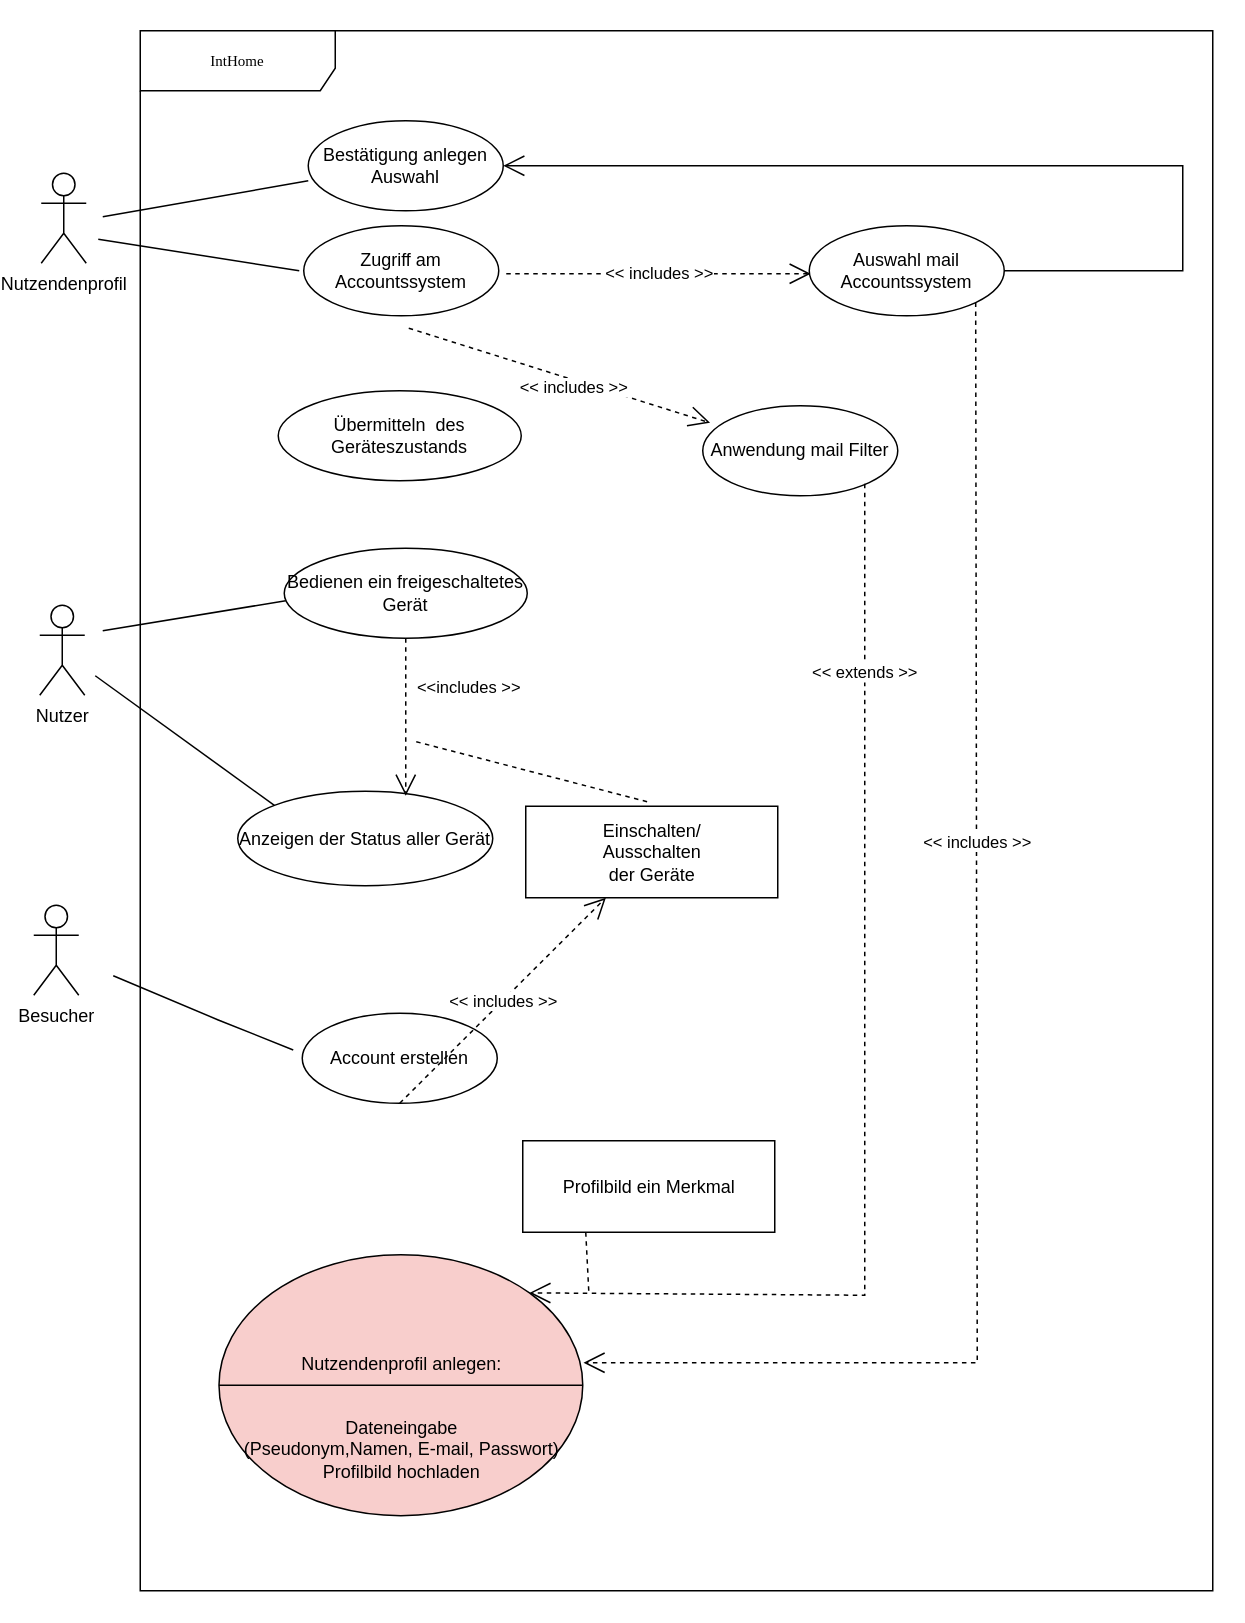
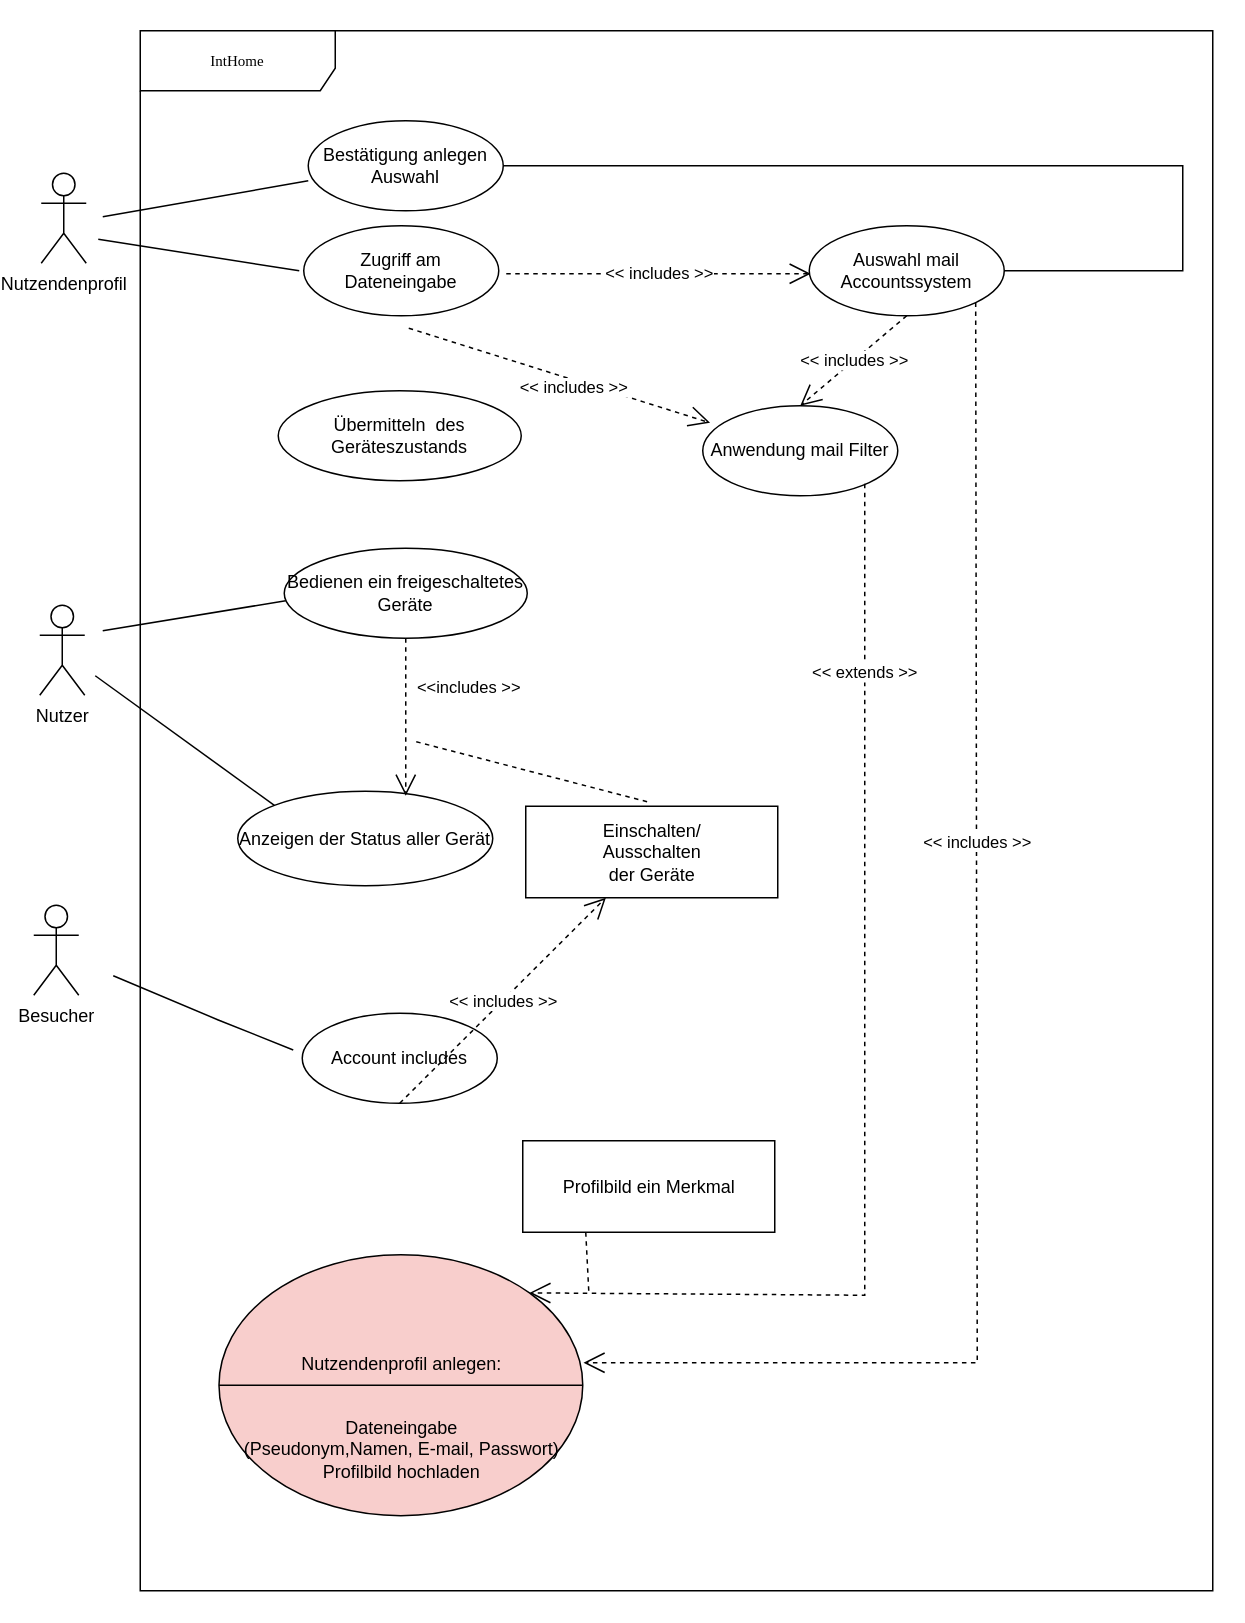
edge "Auswahl mail Accountssystem" -> "Bestätigung anlegen Auswahl": arrowhead open -> none
node "Zugriff am Accountssystem": label "Zugriff am Accountssystem" -> "Zugriff am Dateneingabe"
edge "Auswahl mail Accountssystem" -> "Anwendung mail Filter": added, label "<< includes >>"
node "Bedienen ein freigeschaltetes Gerät": label "Bedienen ein freigeschaltetes Gerät" -> "Bedienen ein freigeschaltetes Geräte"
node "Account erstellen": label "Account erstellen" -> "Account includes"
